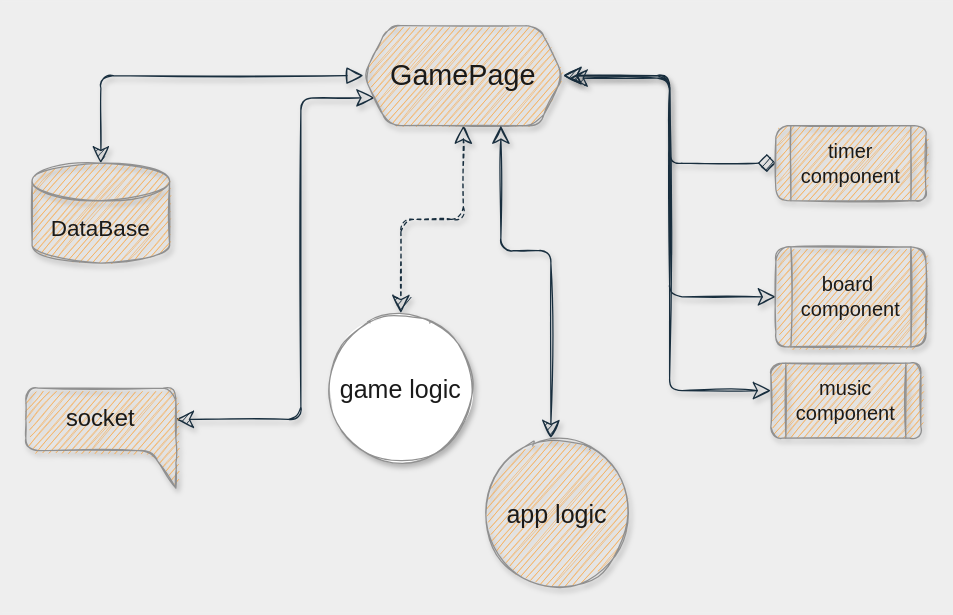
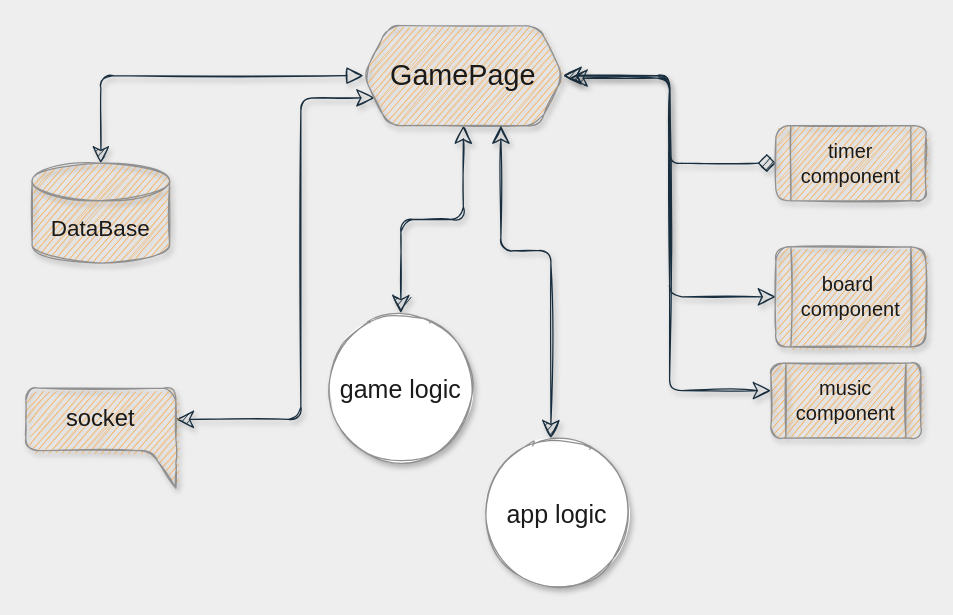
edge "GamePage" -- "game logic": style dashed -> solid
node "app logic": fillcolor #f5ab50 -> #ffffff
